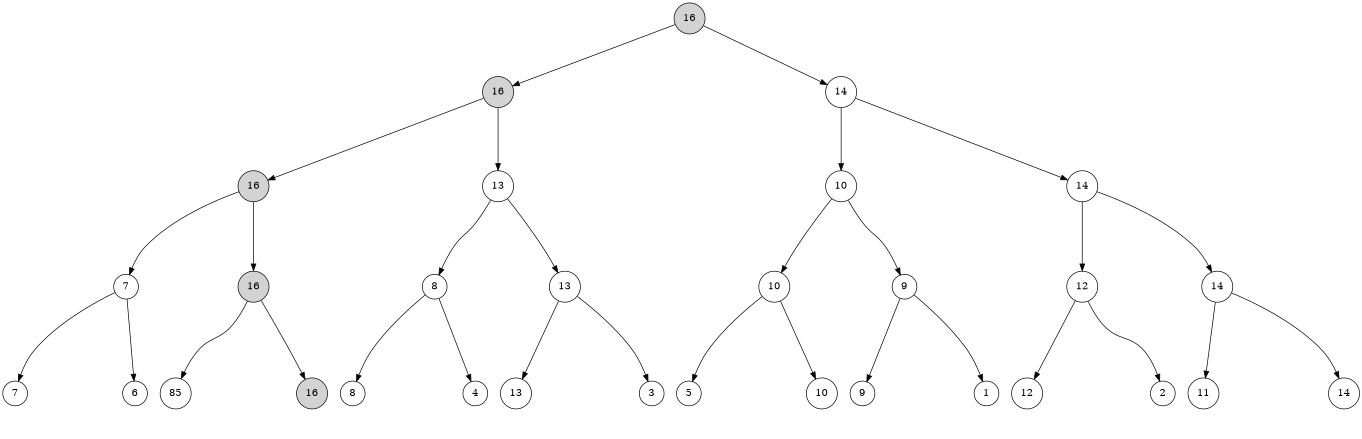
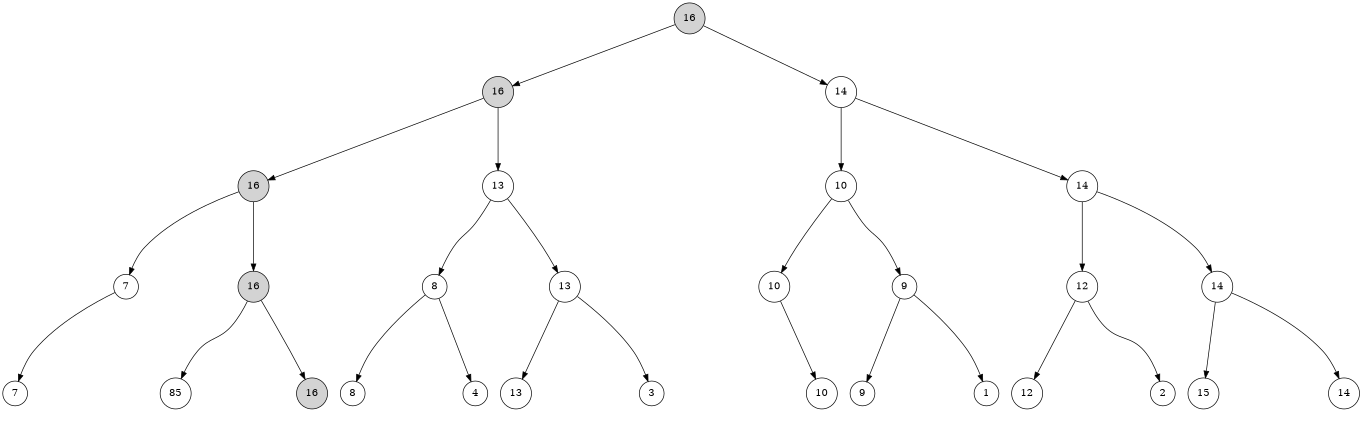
node "6": removed
node "5": removed
node "11": label "11" -> "15"
